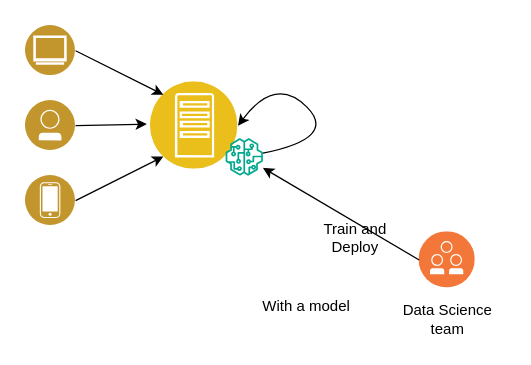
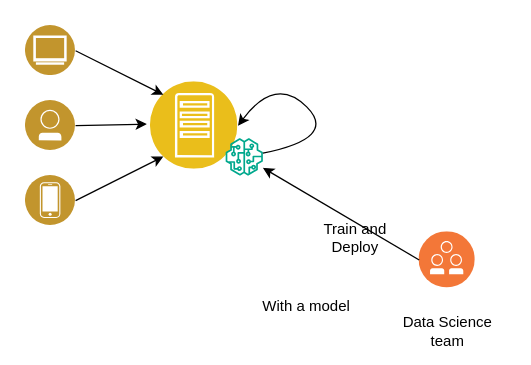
node "Data Science team": moved (448, 319) -> (448, 332)
